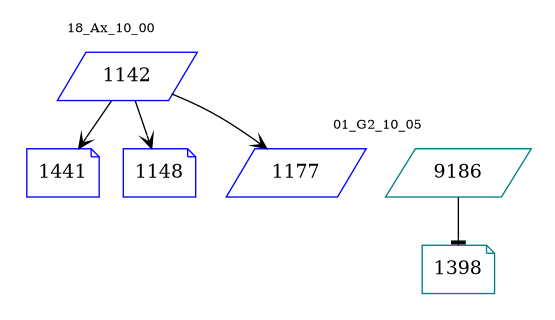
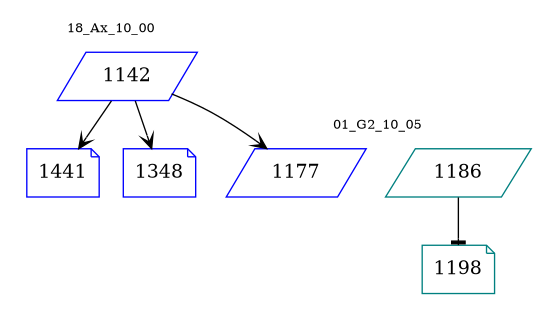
node "1148": label "1148" -> "1348"
node "9186": label "9186" -> "1186"
node "1398": label "1398" -> "1198"
